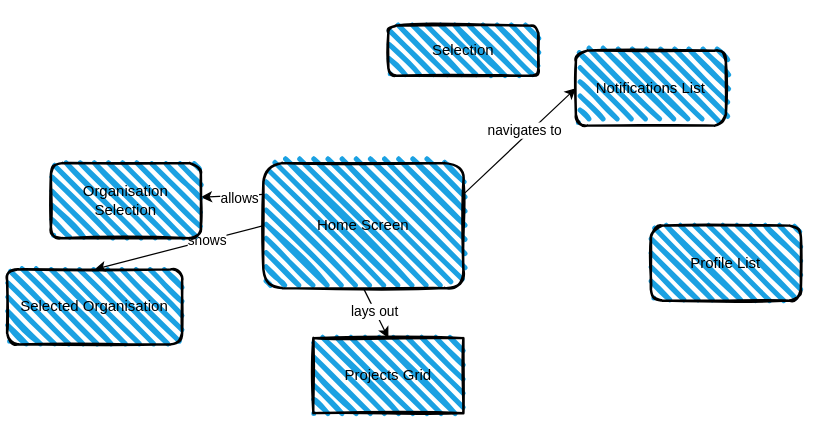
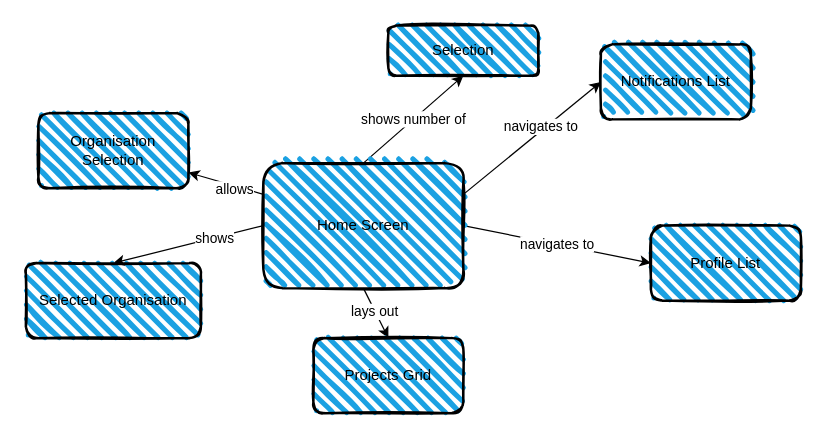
node "Notifications List": moved (651, 88) -> (676, 82)
edge "Home Screen" -> "Selection": added, label "shows number of"
node "Organisation Selection": moved (126, 201) -> (113, 151)
edge "Home Screen" -> "Profile List": added, label "navigates to"
node "Selected Organisation": moved (94, 307) -> (113, 301)
node "Projects Grid": shape rectangle -> rounded rectangle
